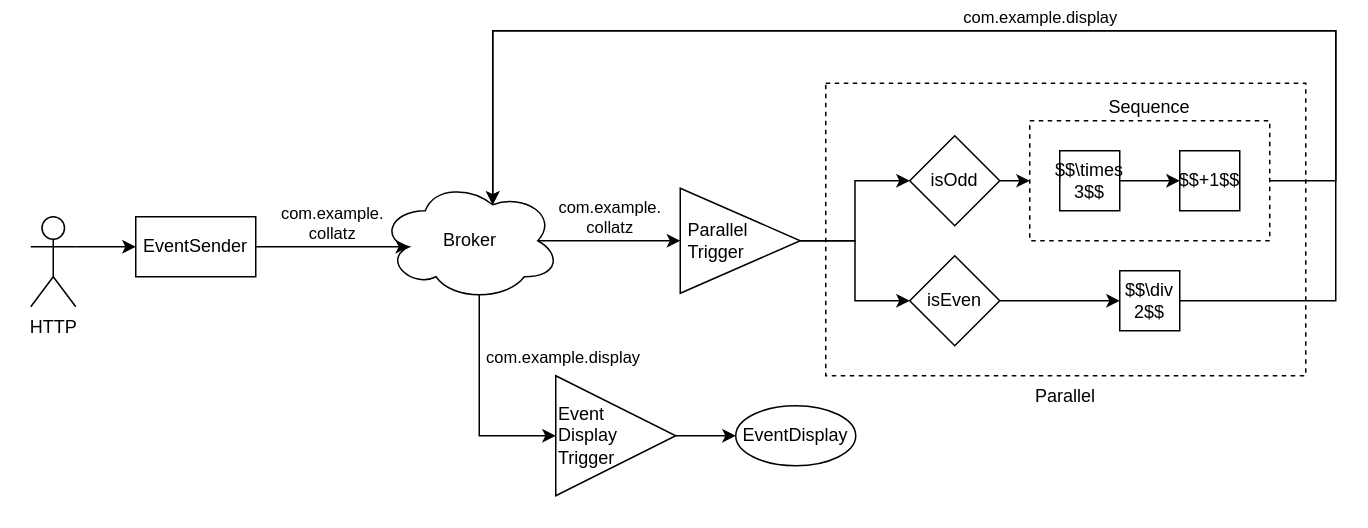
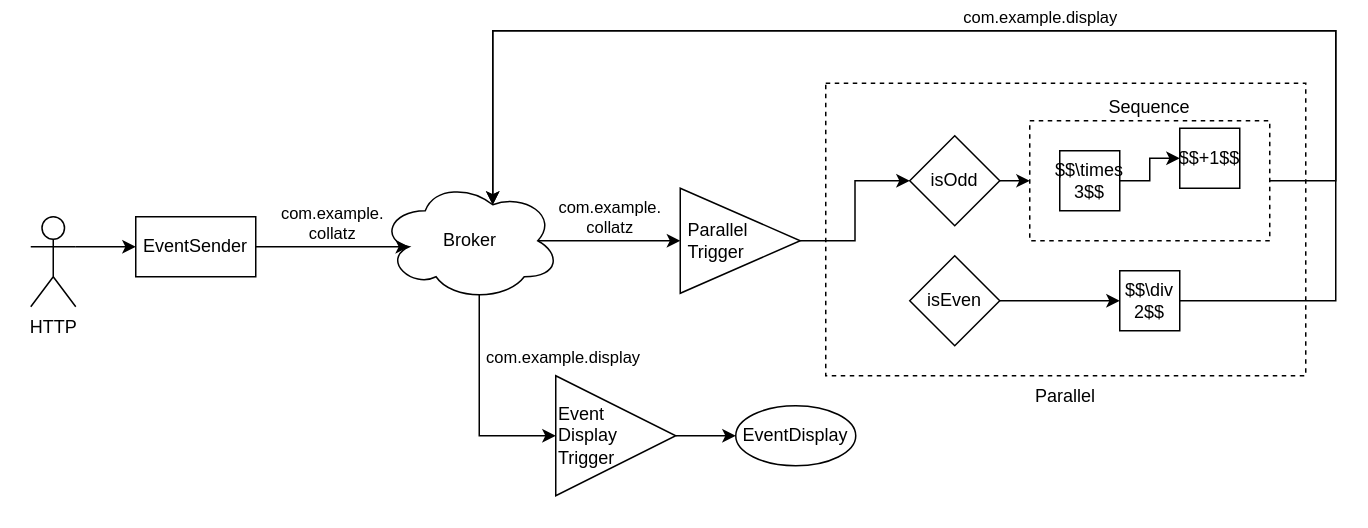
node "$$+1$$": moved (1210, 181) -> (1210, 158)
edge "Parallel Trigger" -> "isEven": removed
